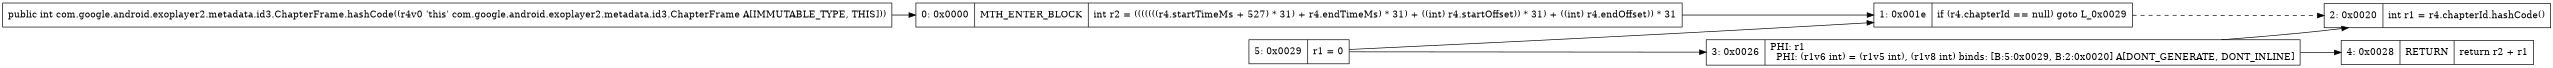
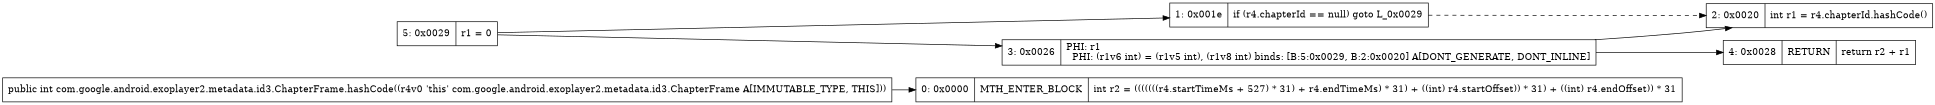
edge "0: 0x0000" -> "1: 0x001e": removed
